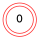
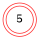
node "0": label "0" -> "5"
